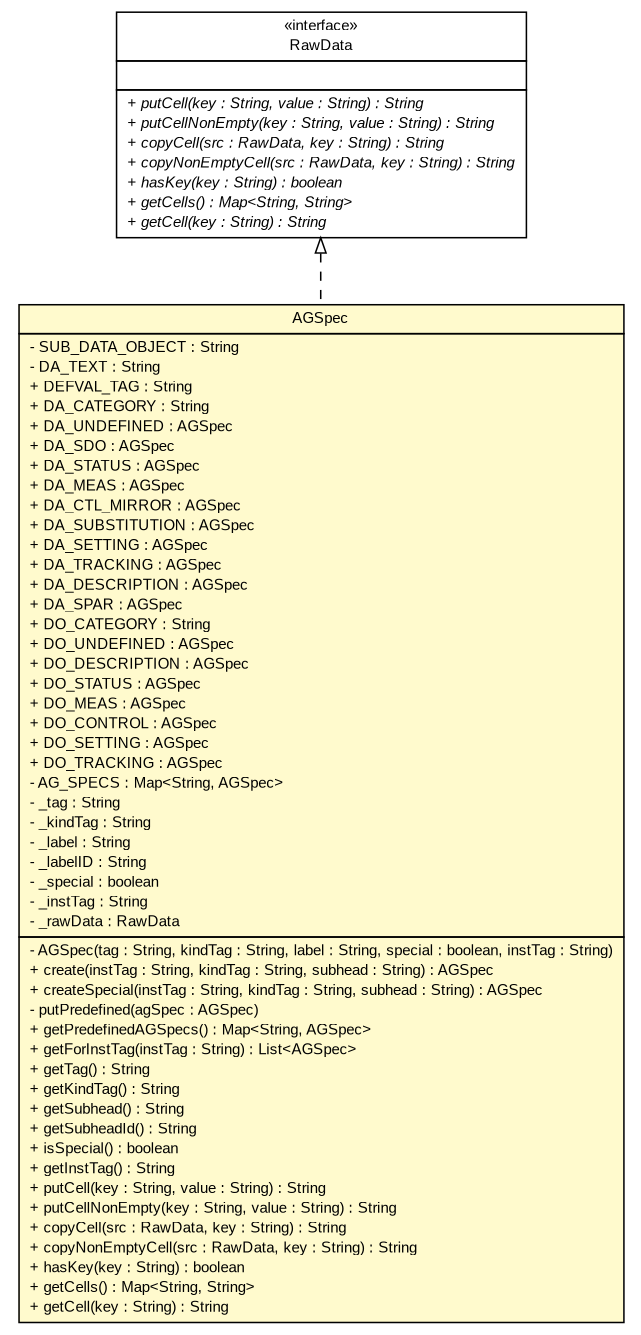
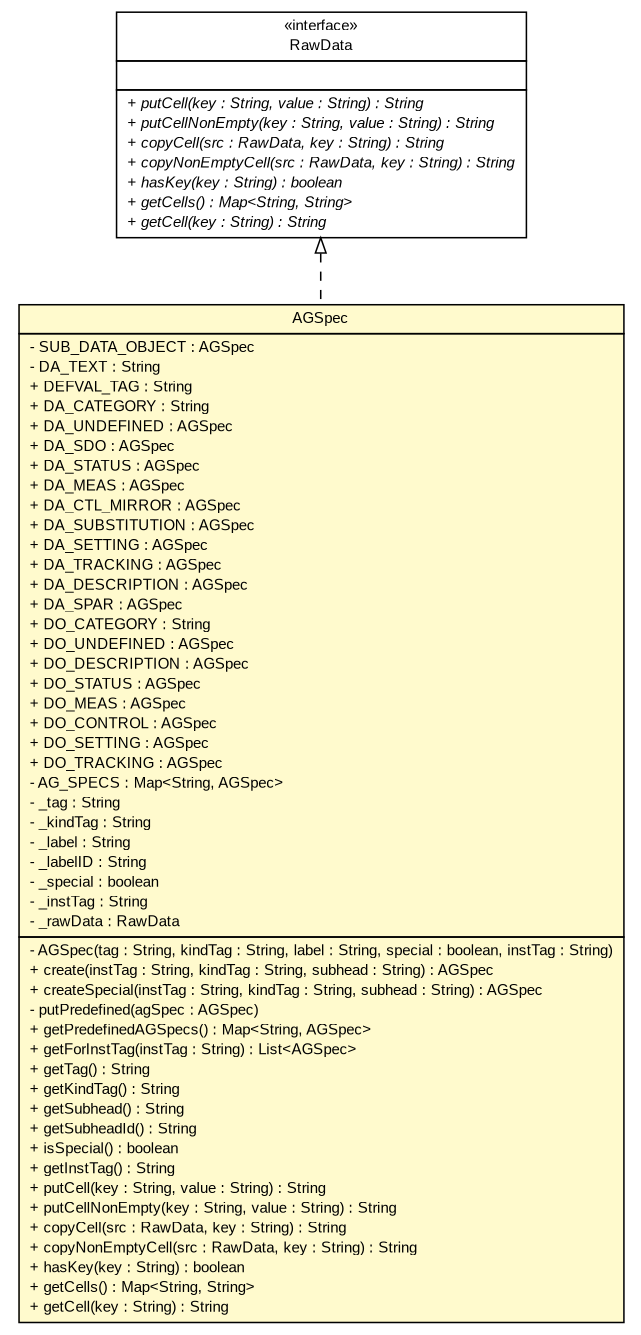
node "AGSpec": text "- SUB_DATA_OBJECT : String" -> "- SUB_DATA_OBJECT : AGSpec"
